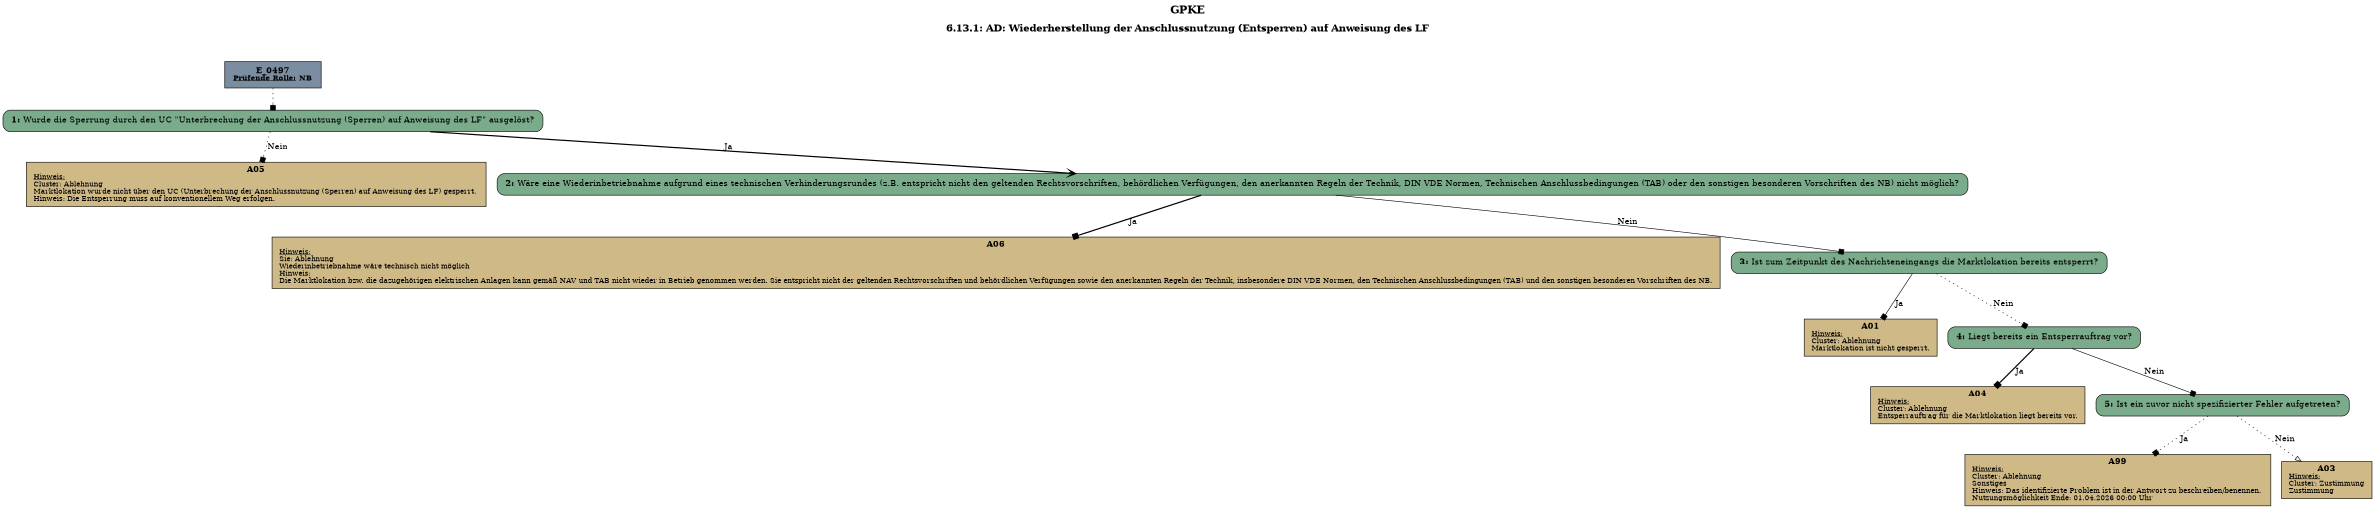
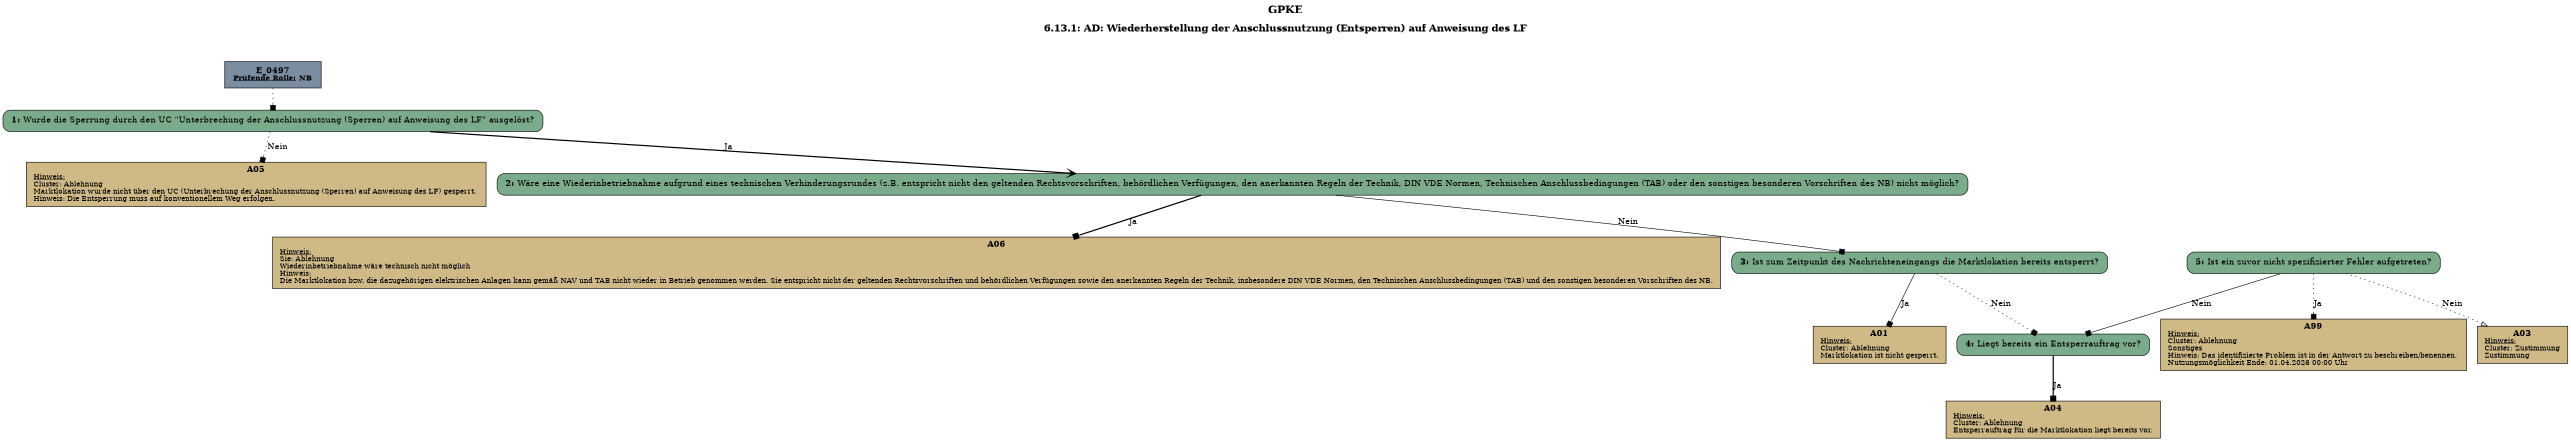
edge "4:" -> "5:": reversed
